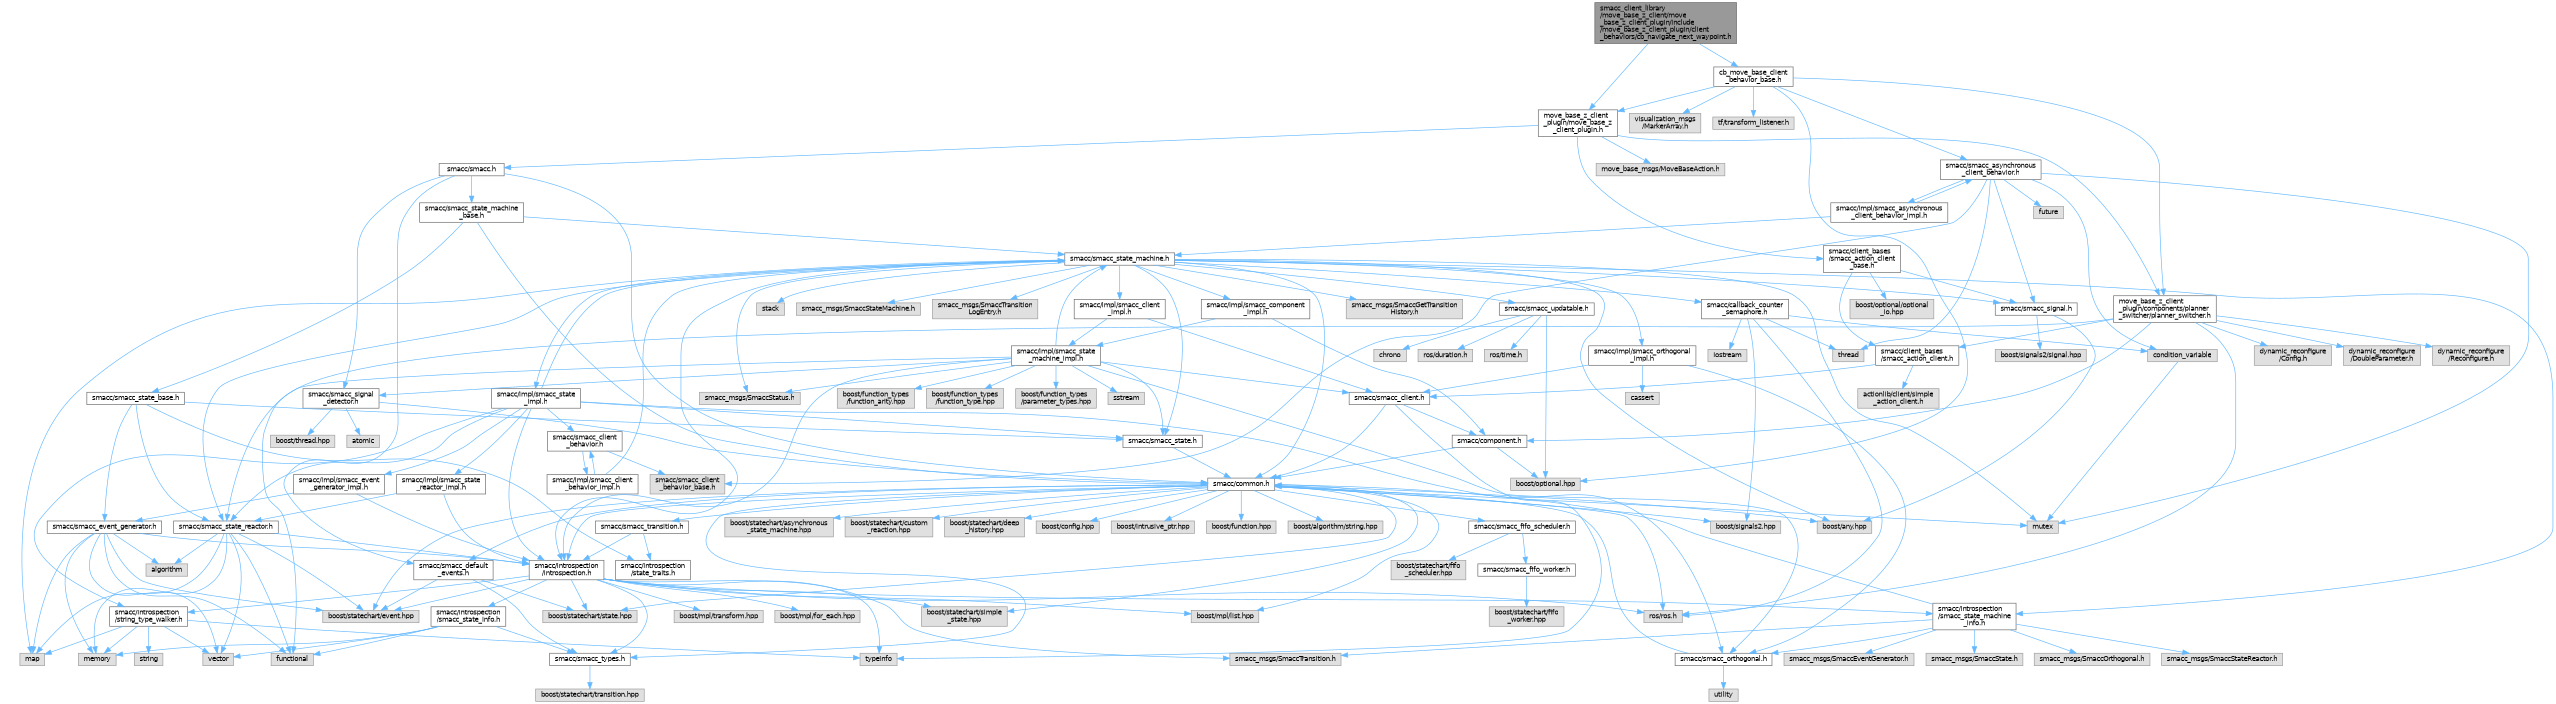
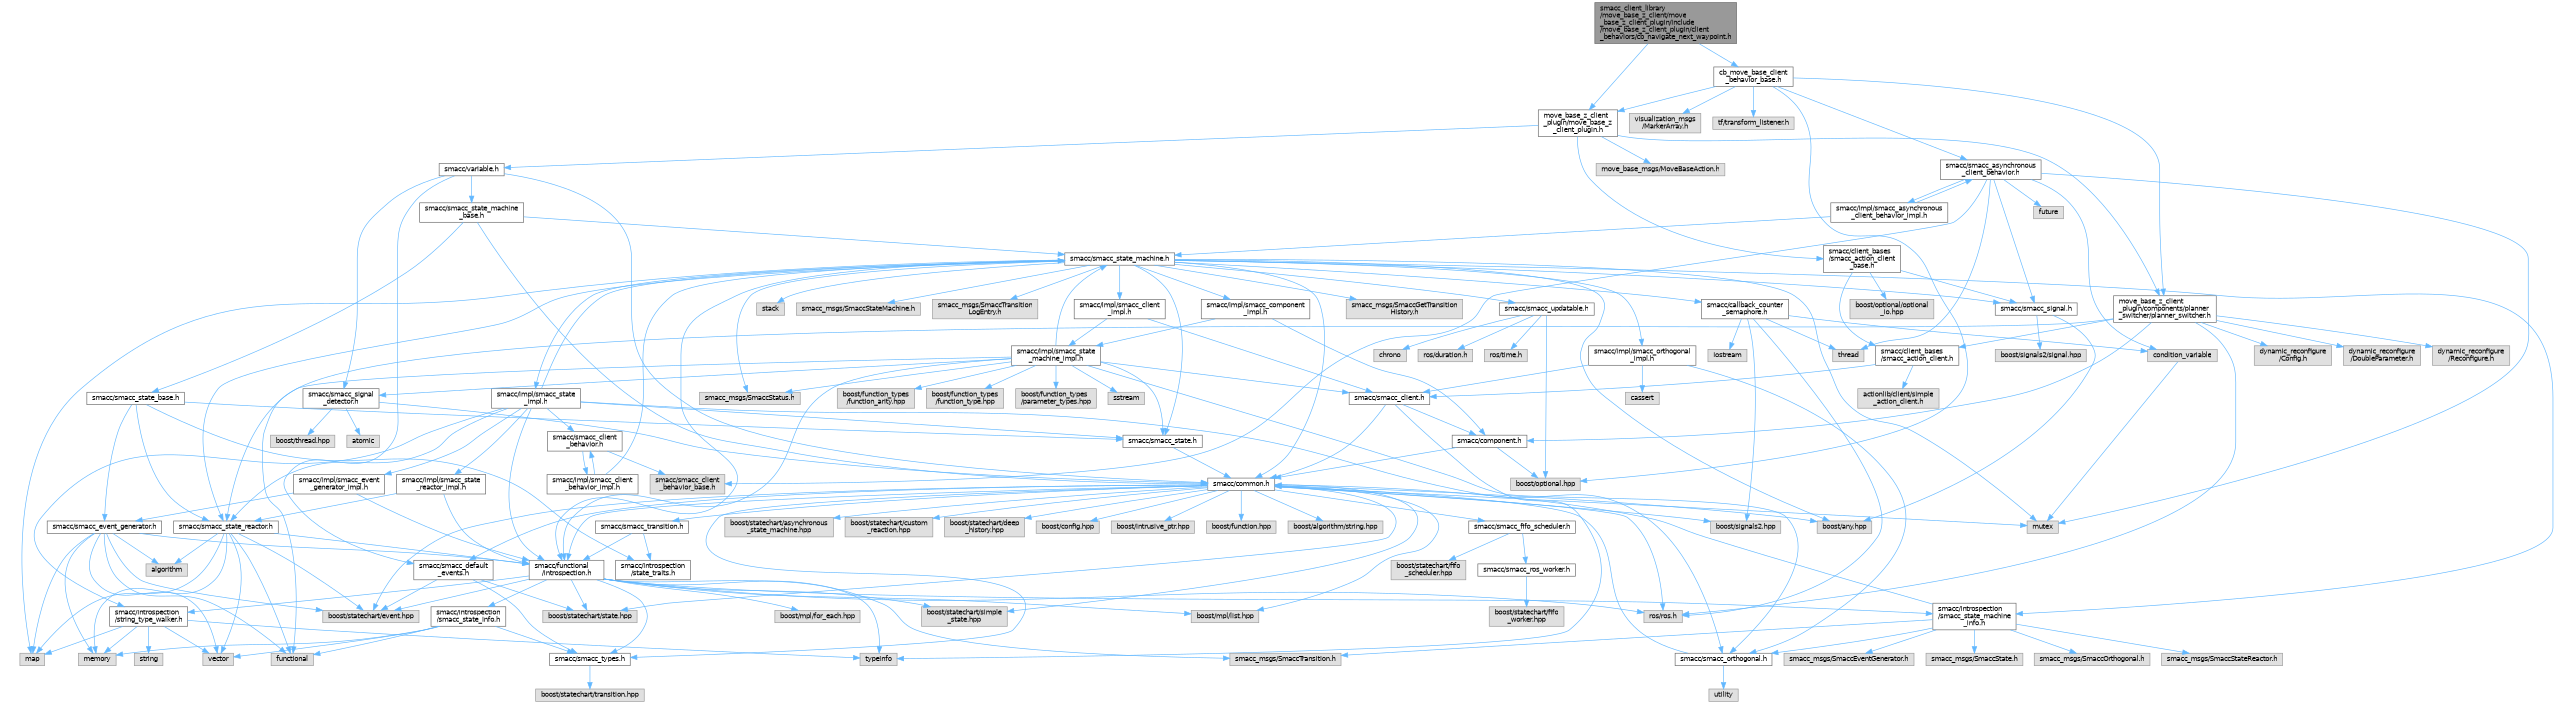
node "smacc/smacc.h": label "smacc/smacc.h" -> "smacc/variable.h"
node "smacc/introspection /introspection.h": label "smacc/introspection /introspection.h" -> "smacc/functional /introspection.h"
node "smacc/smacc_fifo_worker.h": label "smacc/smacc_fifo_worker.h" -> "smacc/smacc_ros_worker.h"
node "boost/mpl/transform.hpp": removed
